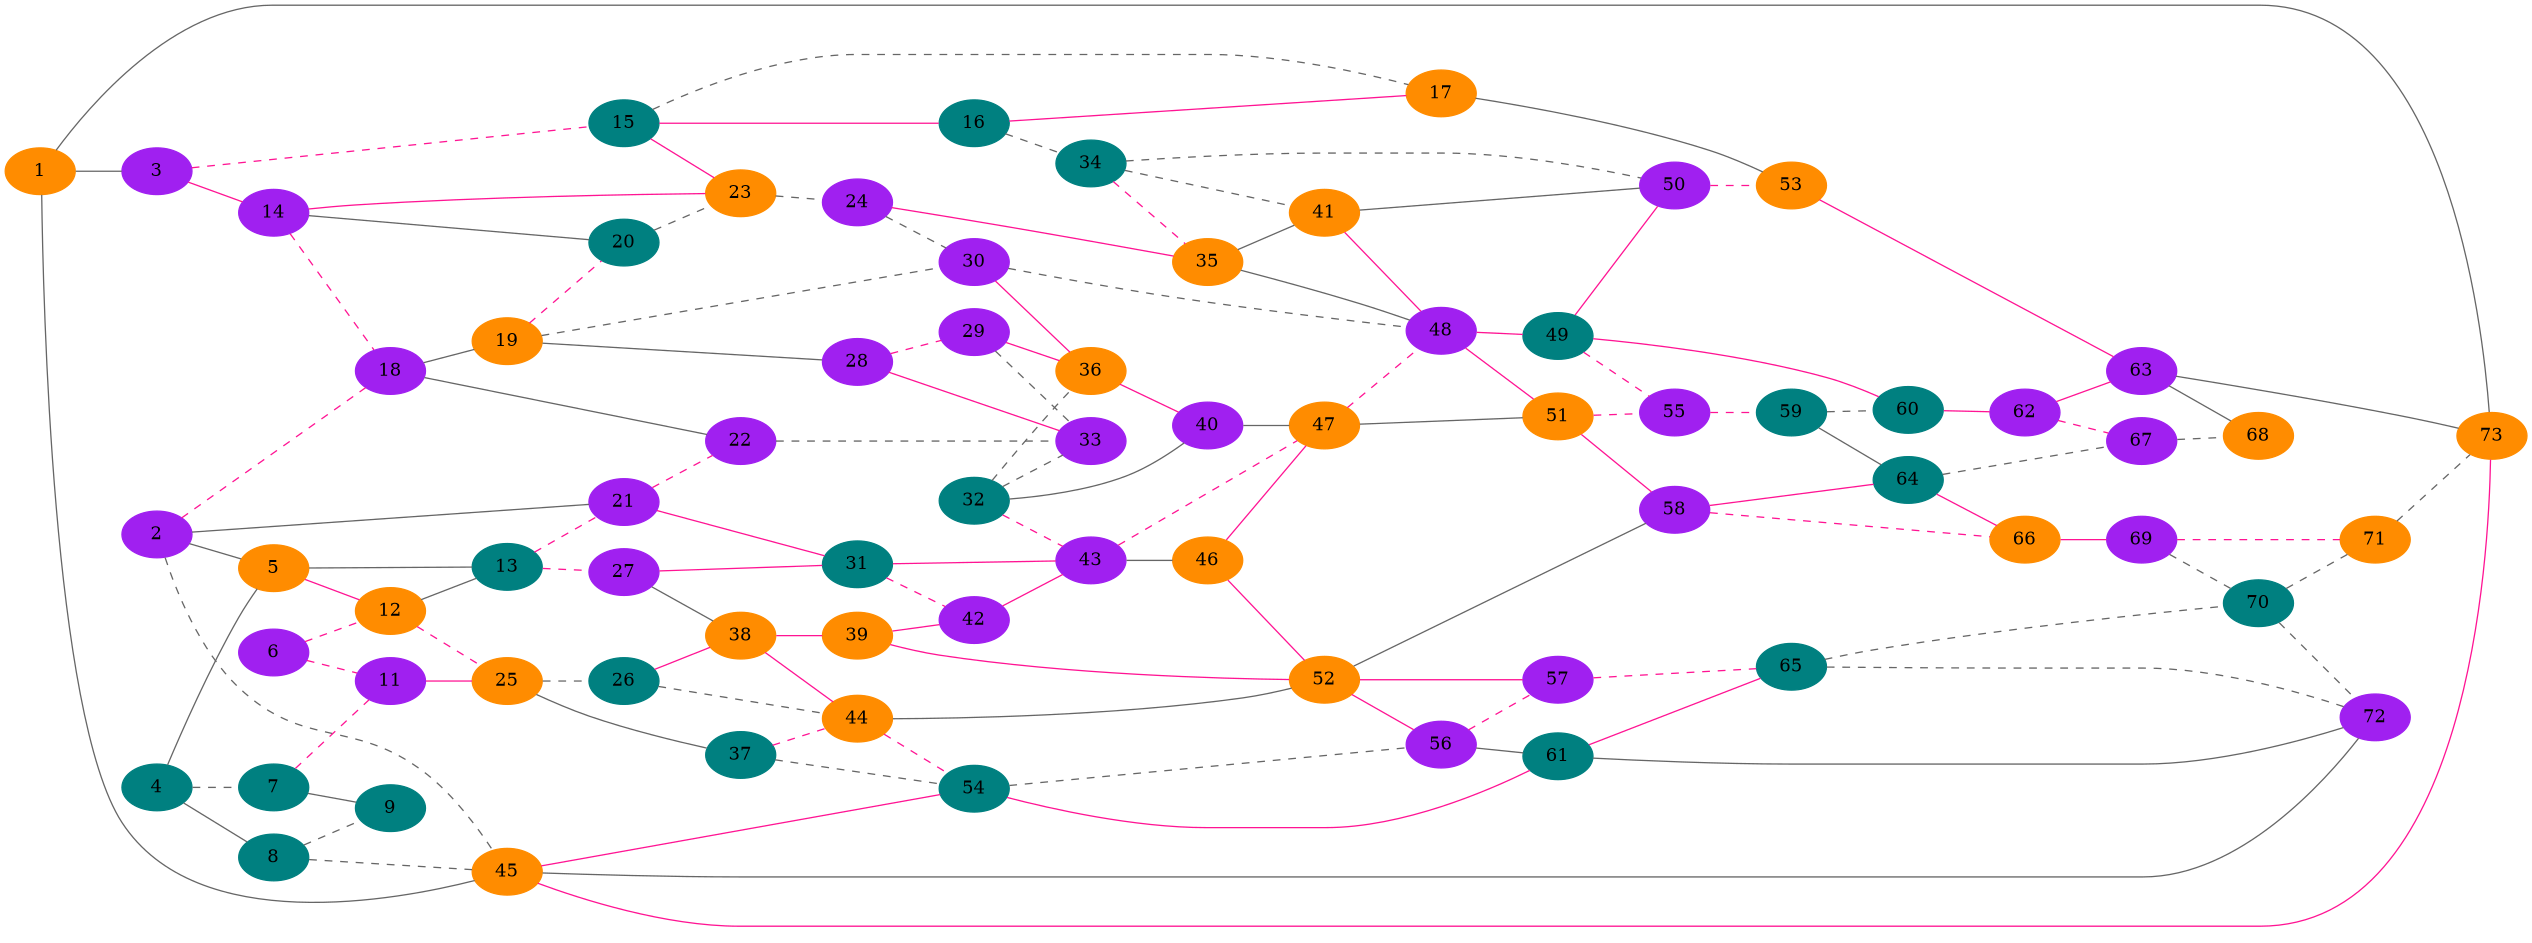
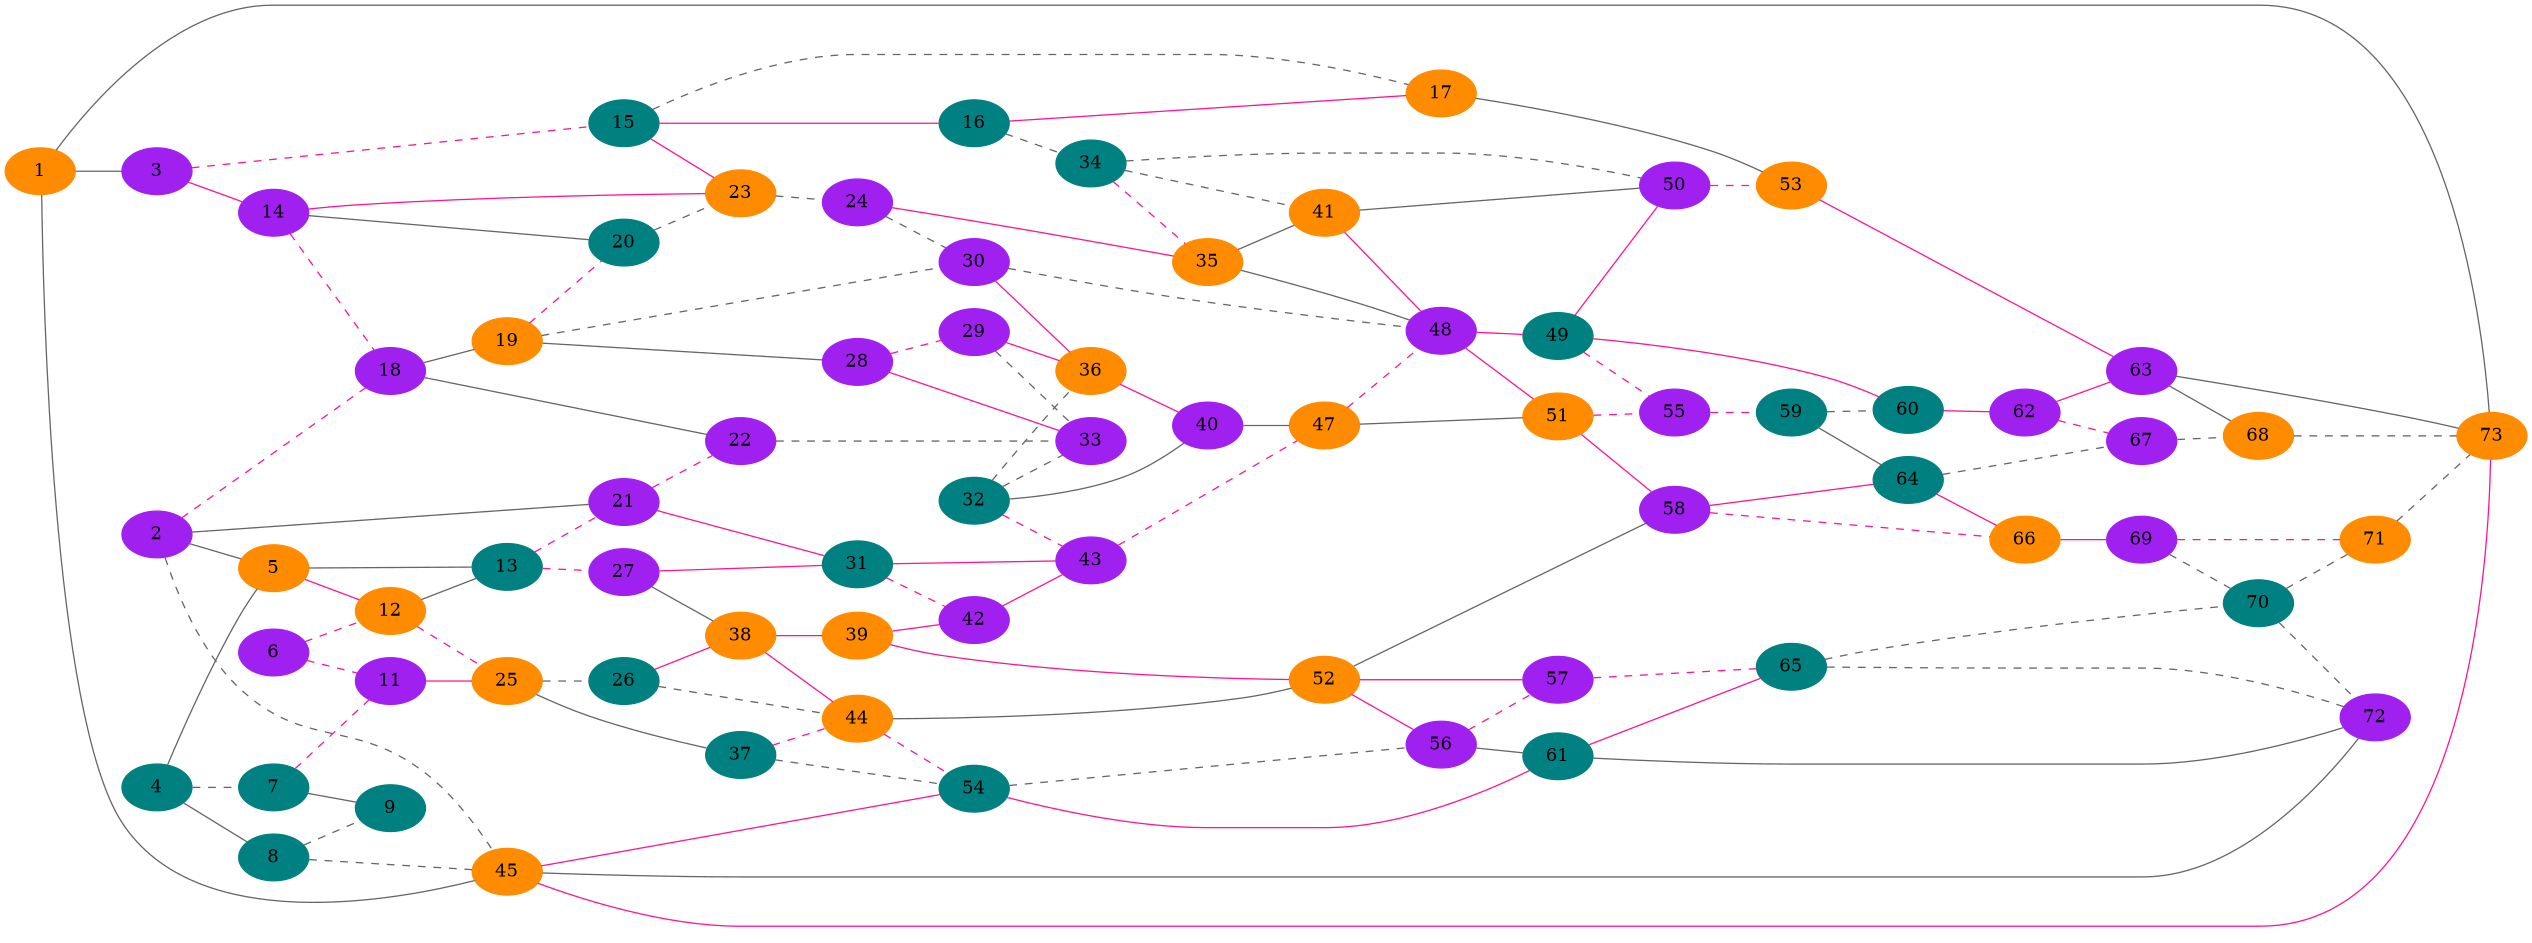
edge "68" -- "73": added
node "46": removed
